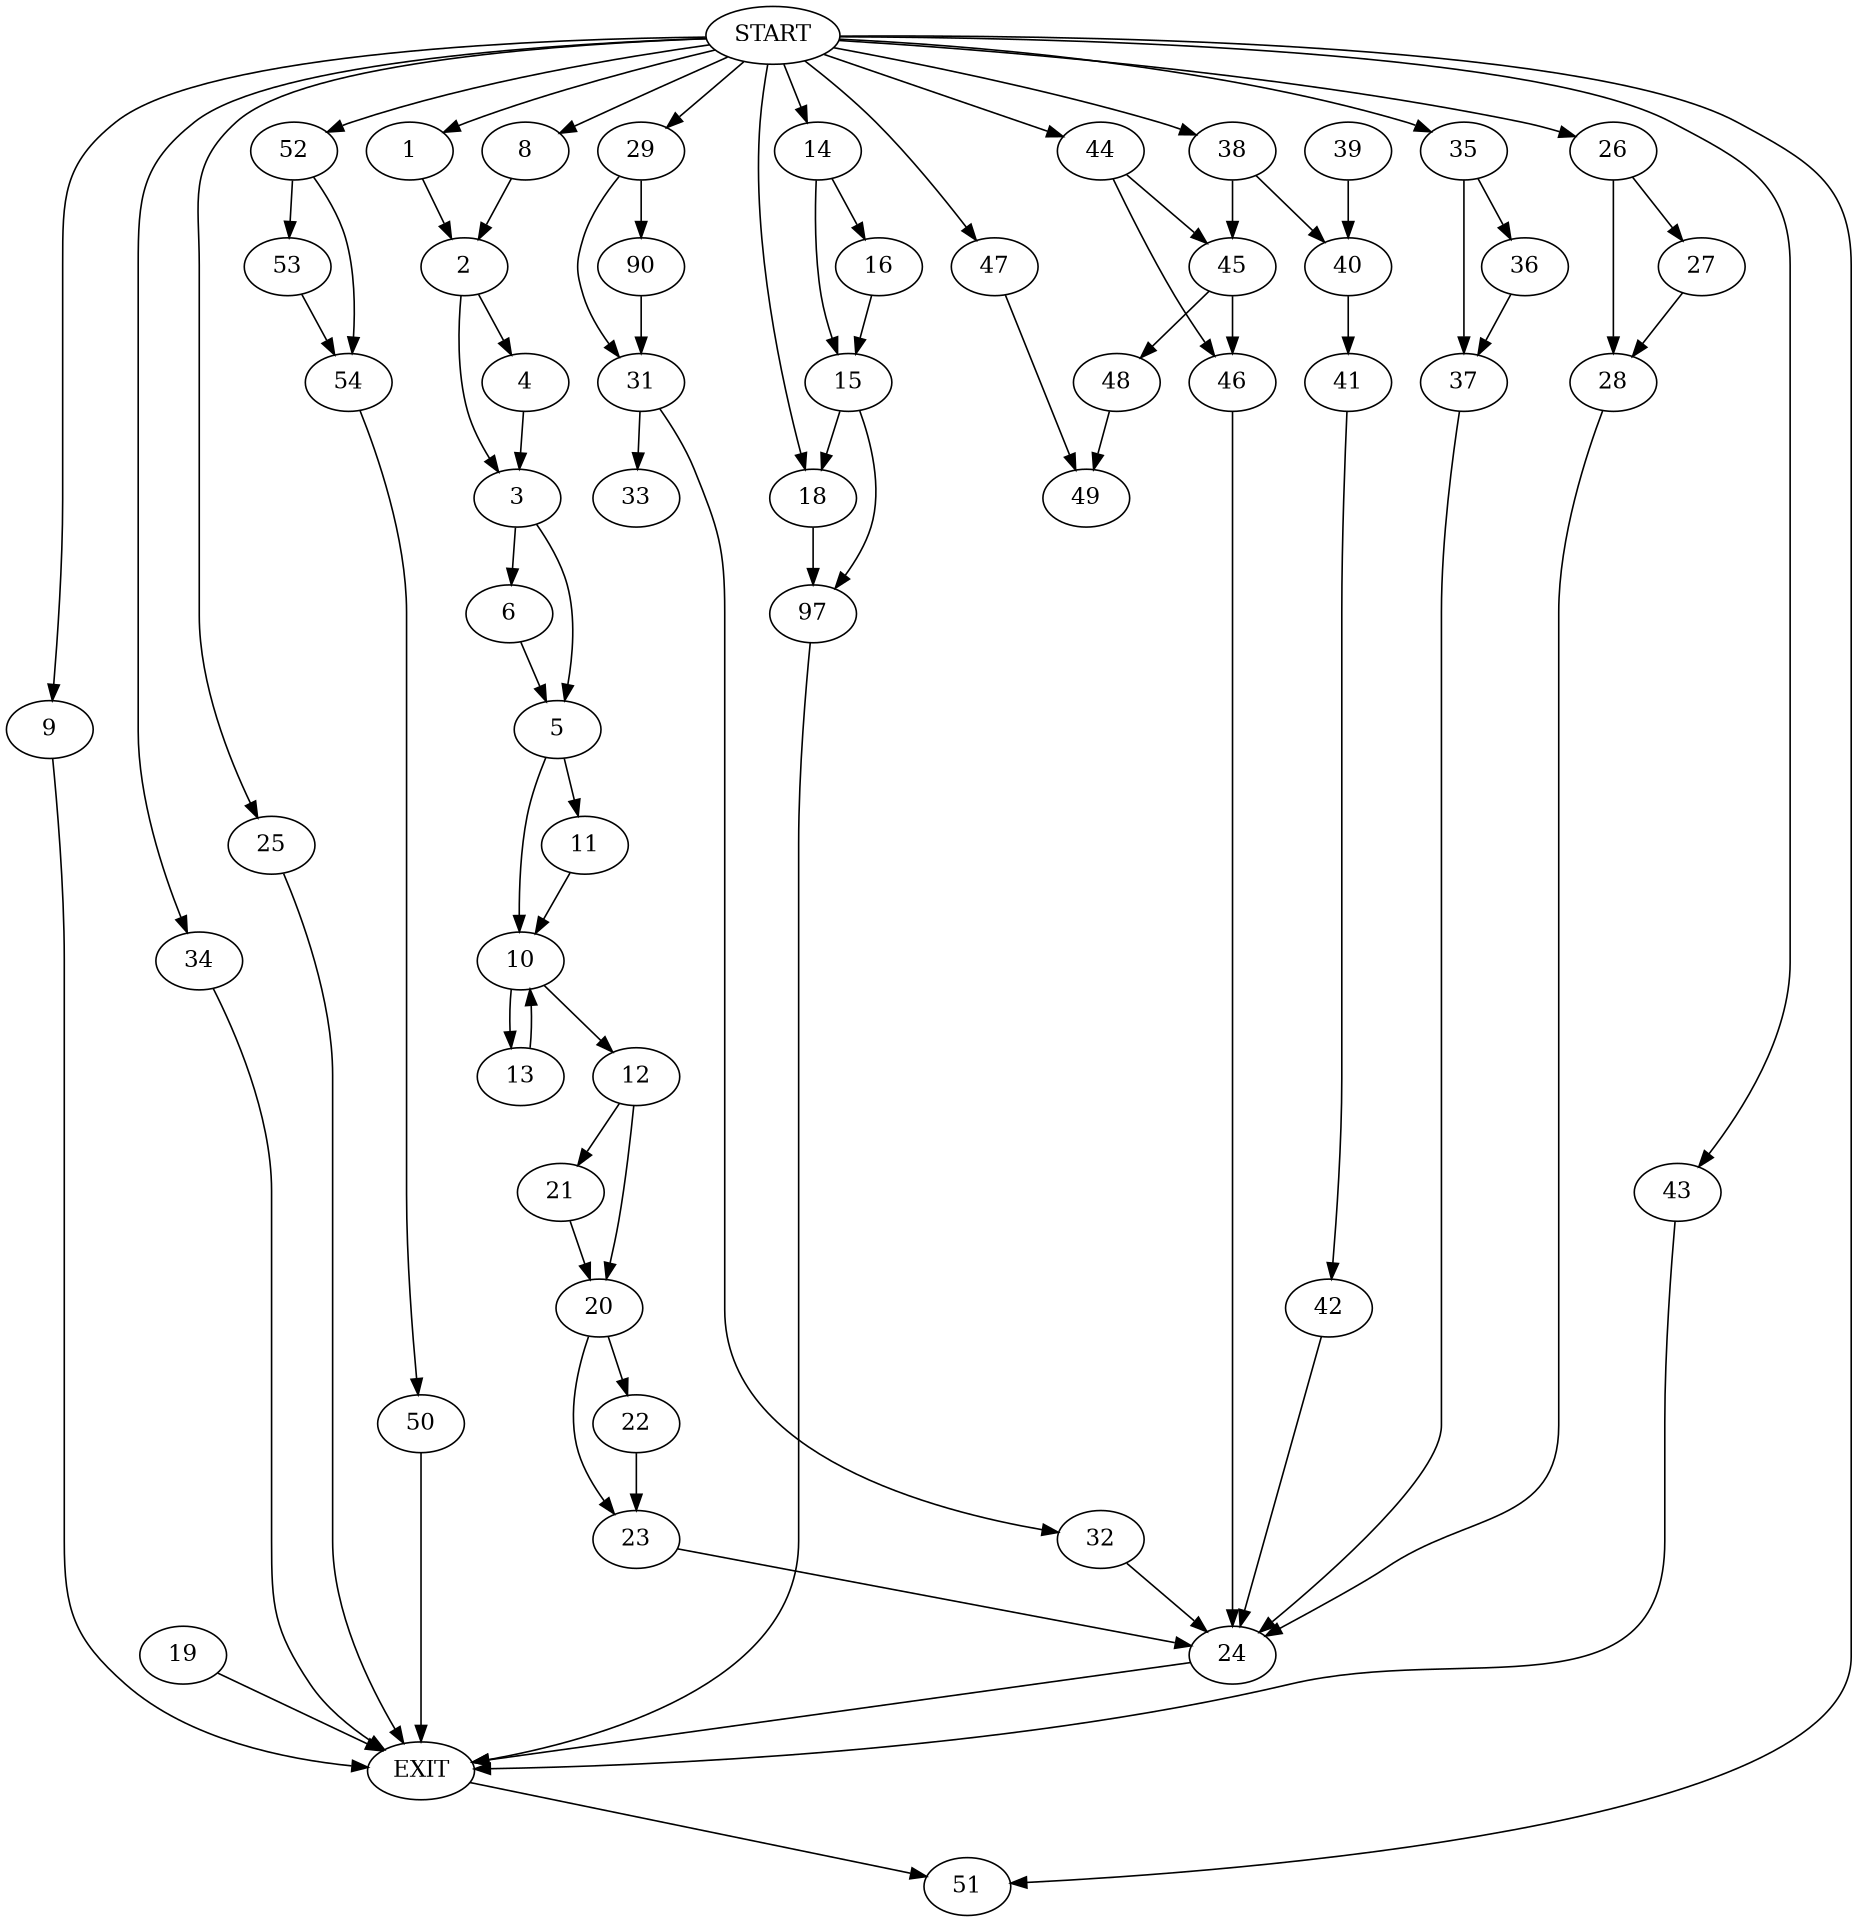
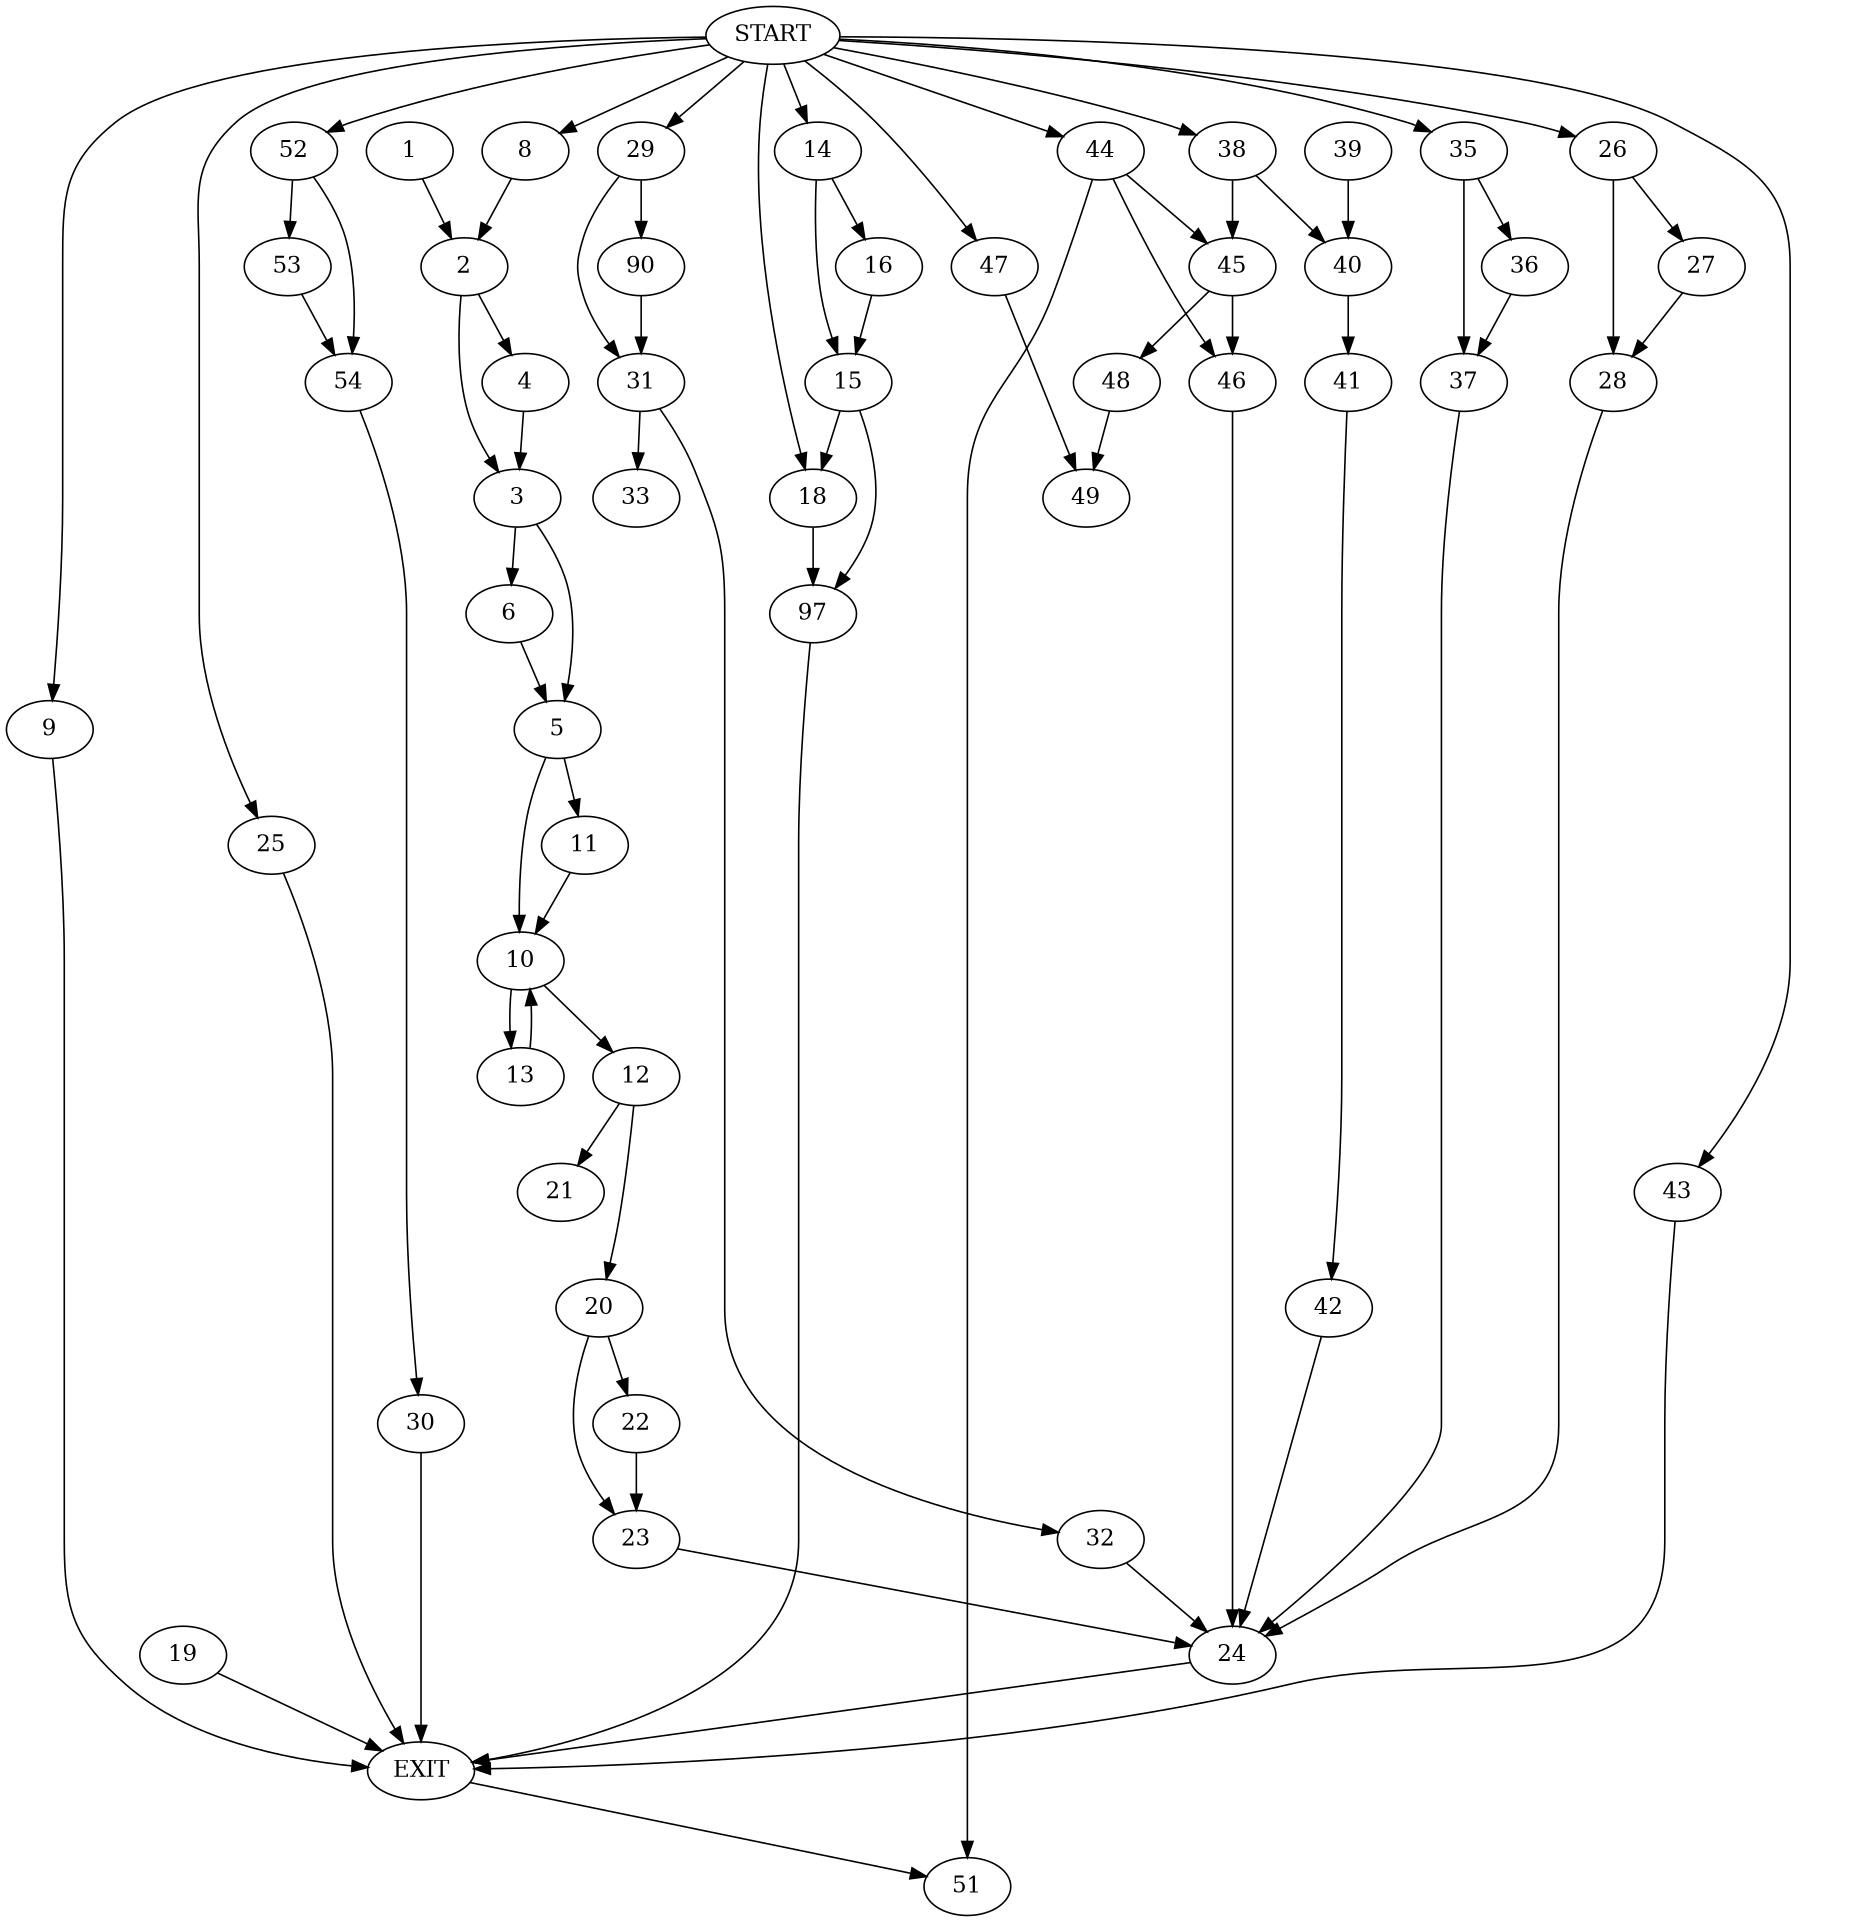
edge "START" -> "1": removed
edge "START" -> "51": now "44" -> "51"
node "34": removed
edge "21" -> "20": removed
node "50": label "50" -> "30"
